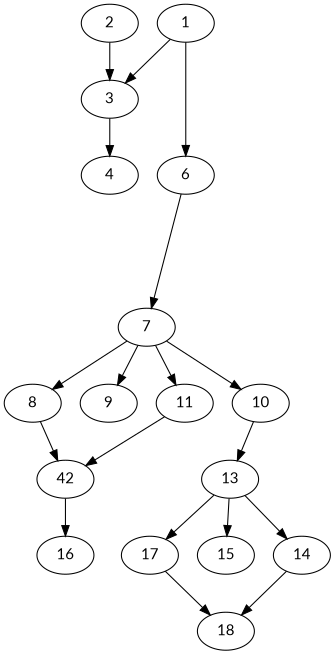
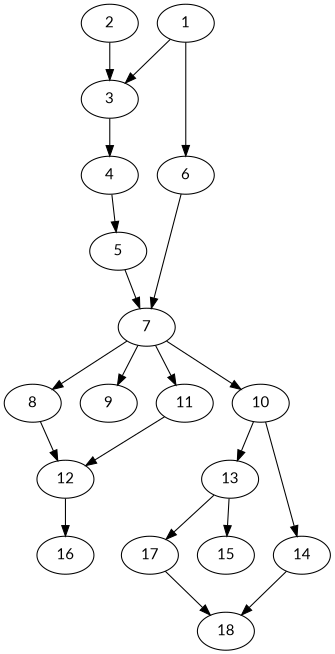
node "5": added
node "42": label "42" -> "12"
edge "13" -> "14": now "10" -> "14"
